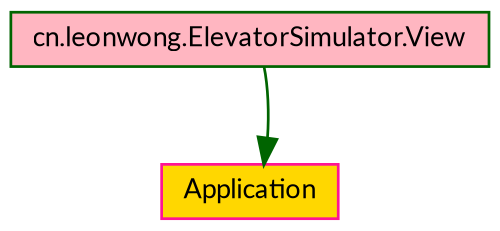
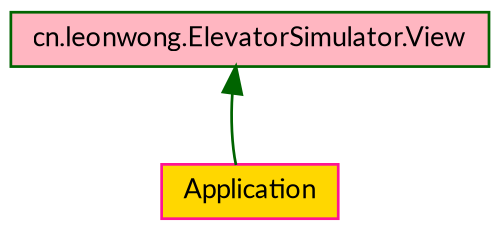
edge "cn.leonwong.ElevatorSimulator.View" -> "Application": reversed
